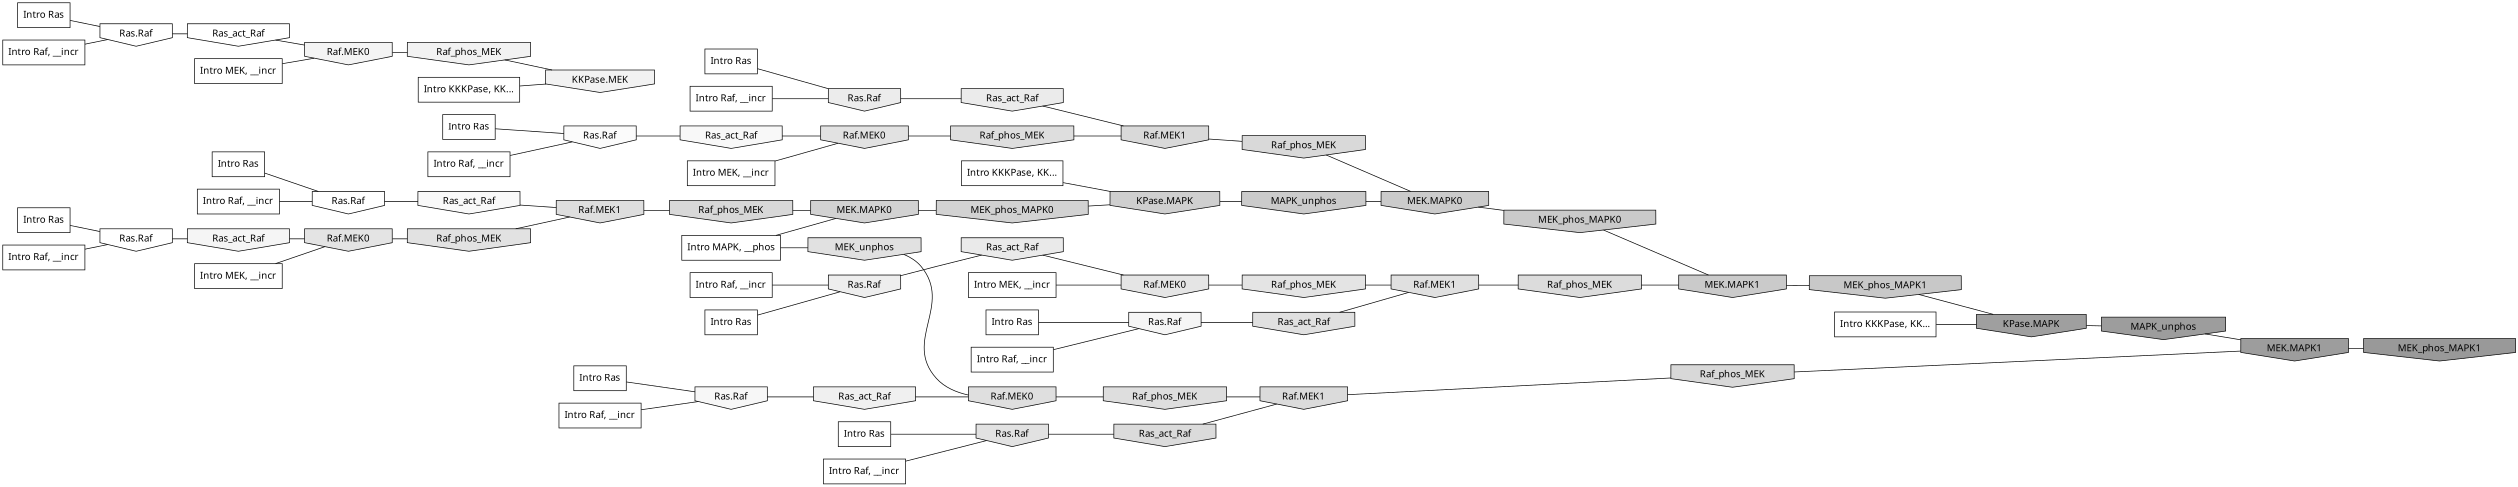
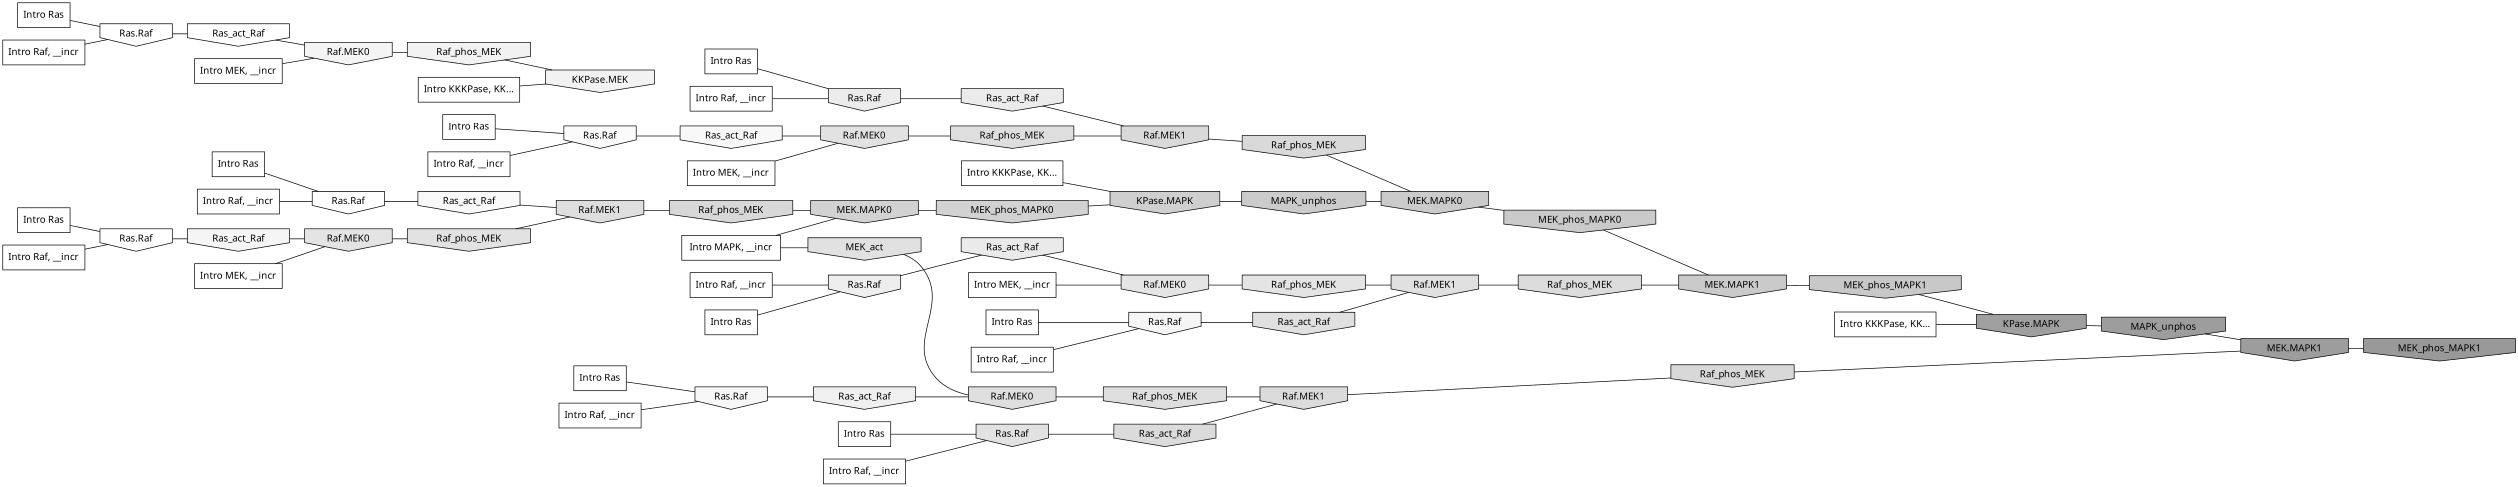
node "Intro MAPK, __phos": label "Intro MAPK, __phos" -> "Intro MAPK, __incr"
node "MEK_unphos": label "MEK_unphos" -> "MEK_act"
